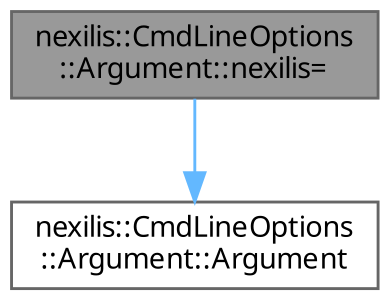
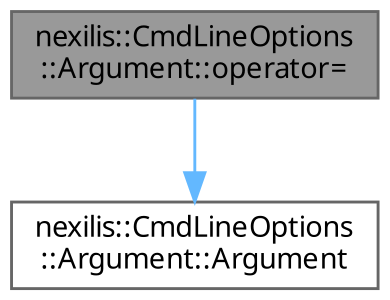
node "nexilis::CmdLineOptions ::Argument::nexilis=": label "nexilis::CmdLineOptions ::Argument::nexilis=" -> "nexilis::CmdLineOptions ::Argument::operator="
